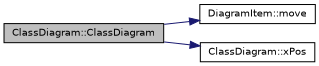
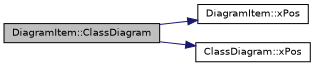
node "DiagramItem::move": label "DiagramItem::move" -> "DiagramItem::xPos"
node "ClassDiagram::ClassDiagram": label "ClassDiagram::ClassDiagram" -> "DiagramItem::ClassDiagram"
